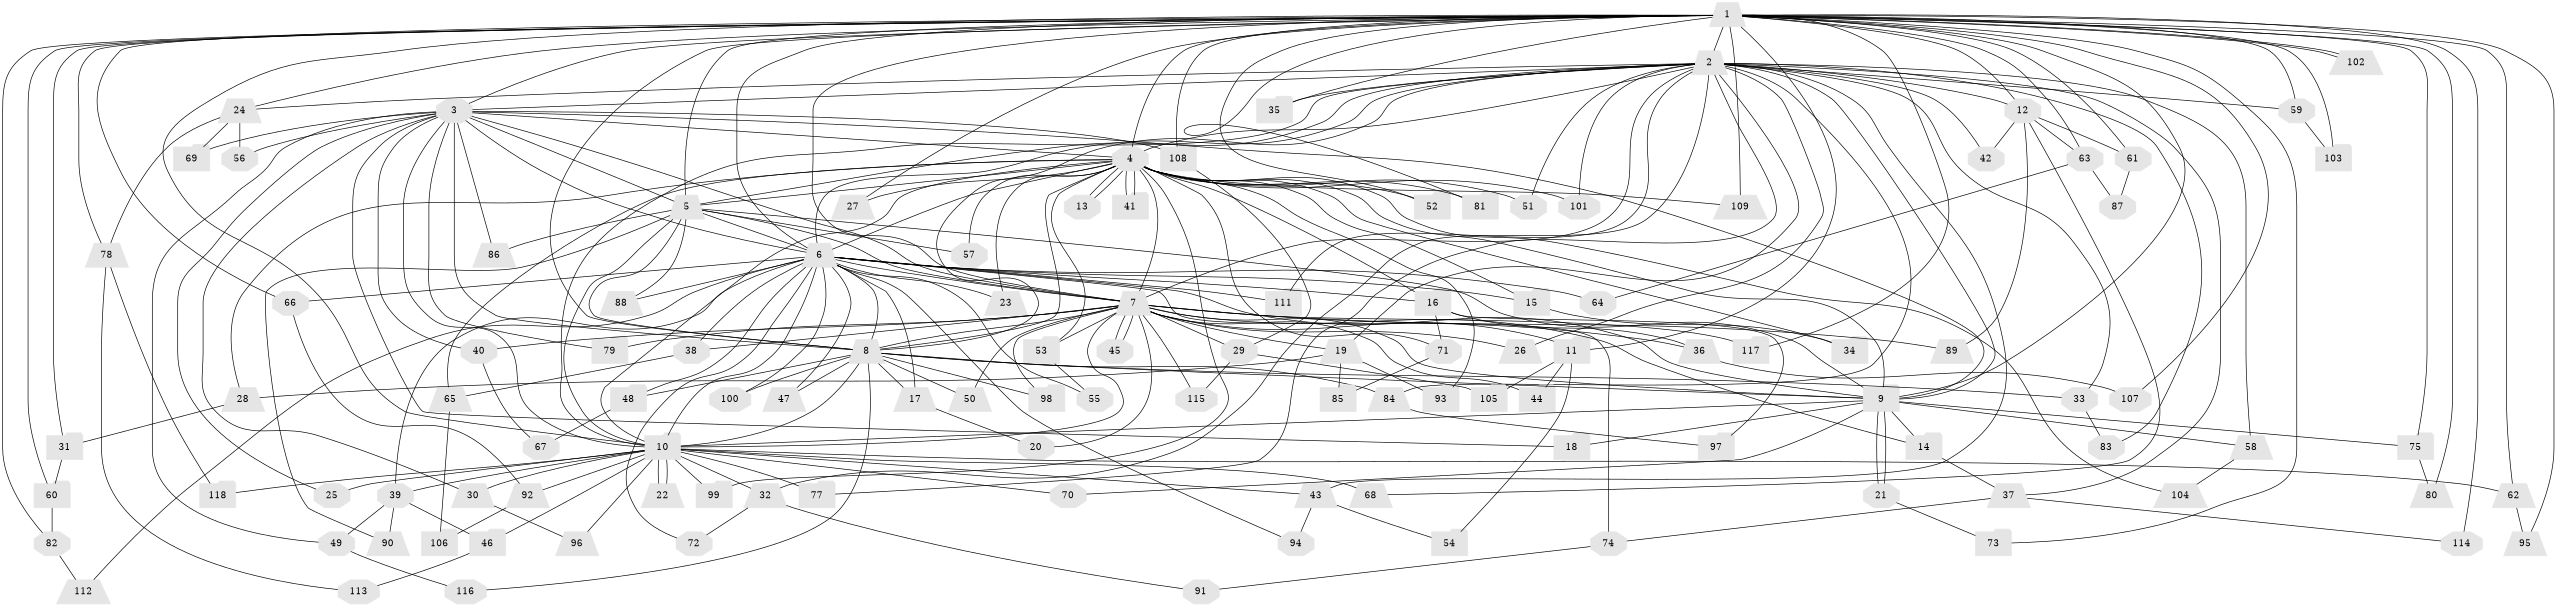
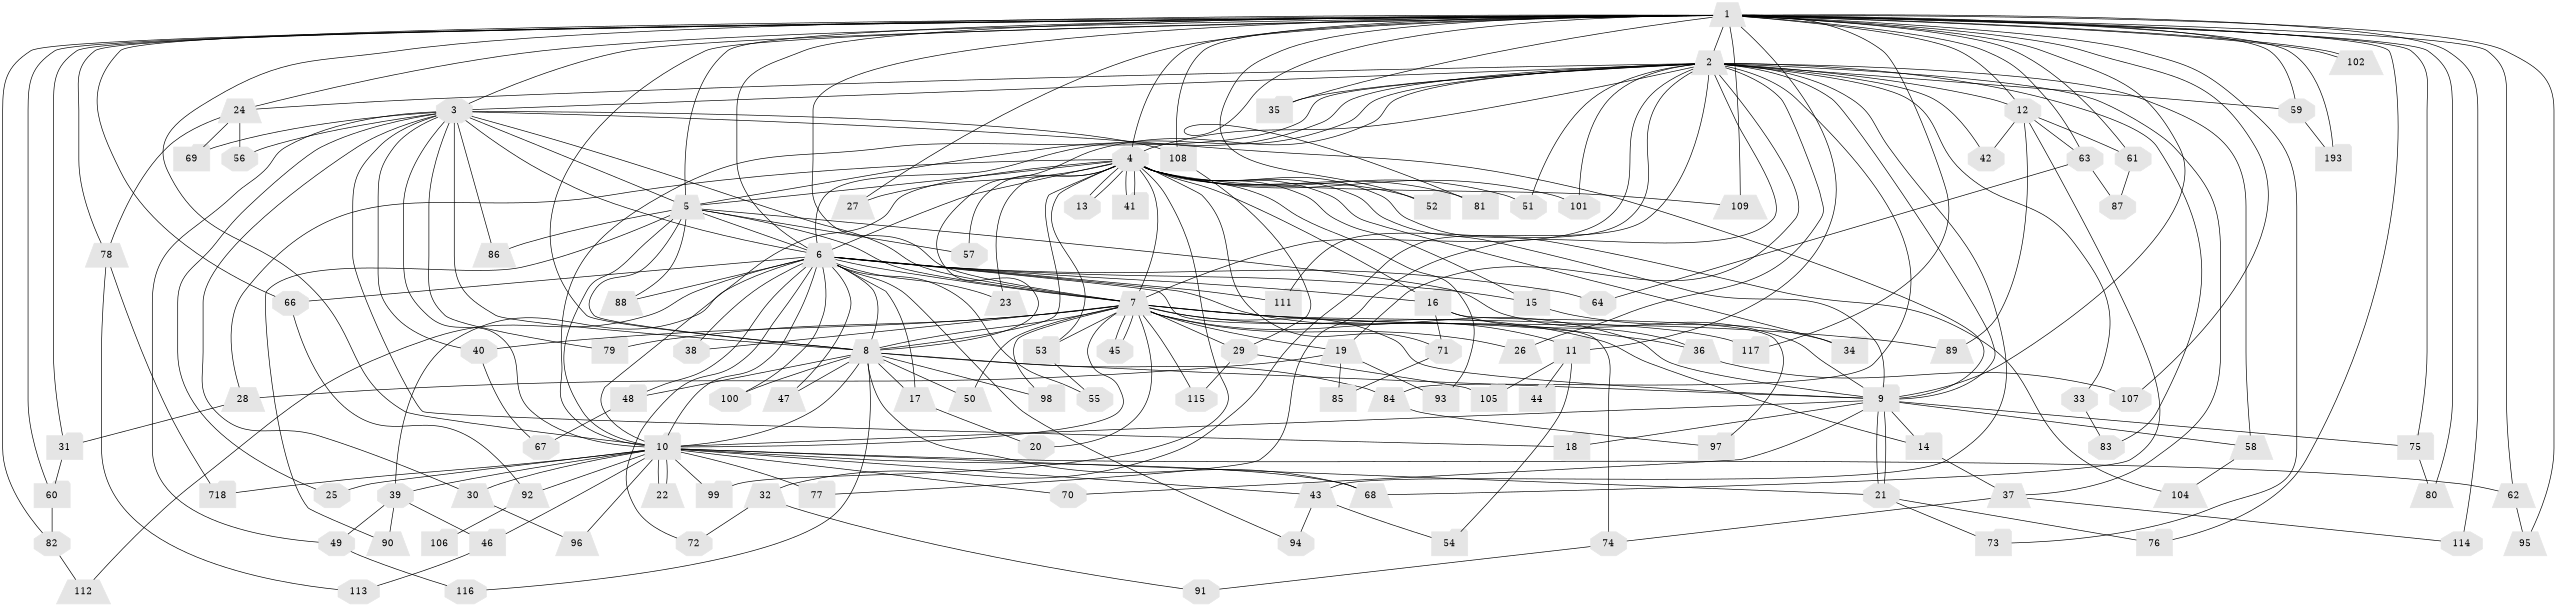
edge "3" -- "4": removed
node "103": label "103" -> "193"
edge "7" -- "44": removed
edge "8" -- "33": now "8" -- "68"
node "65": removed
edge "10" -- "32": now "10" -- "21"
node "118": label "118" -> "718"
node "76": added
